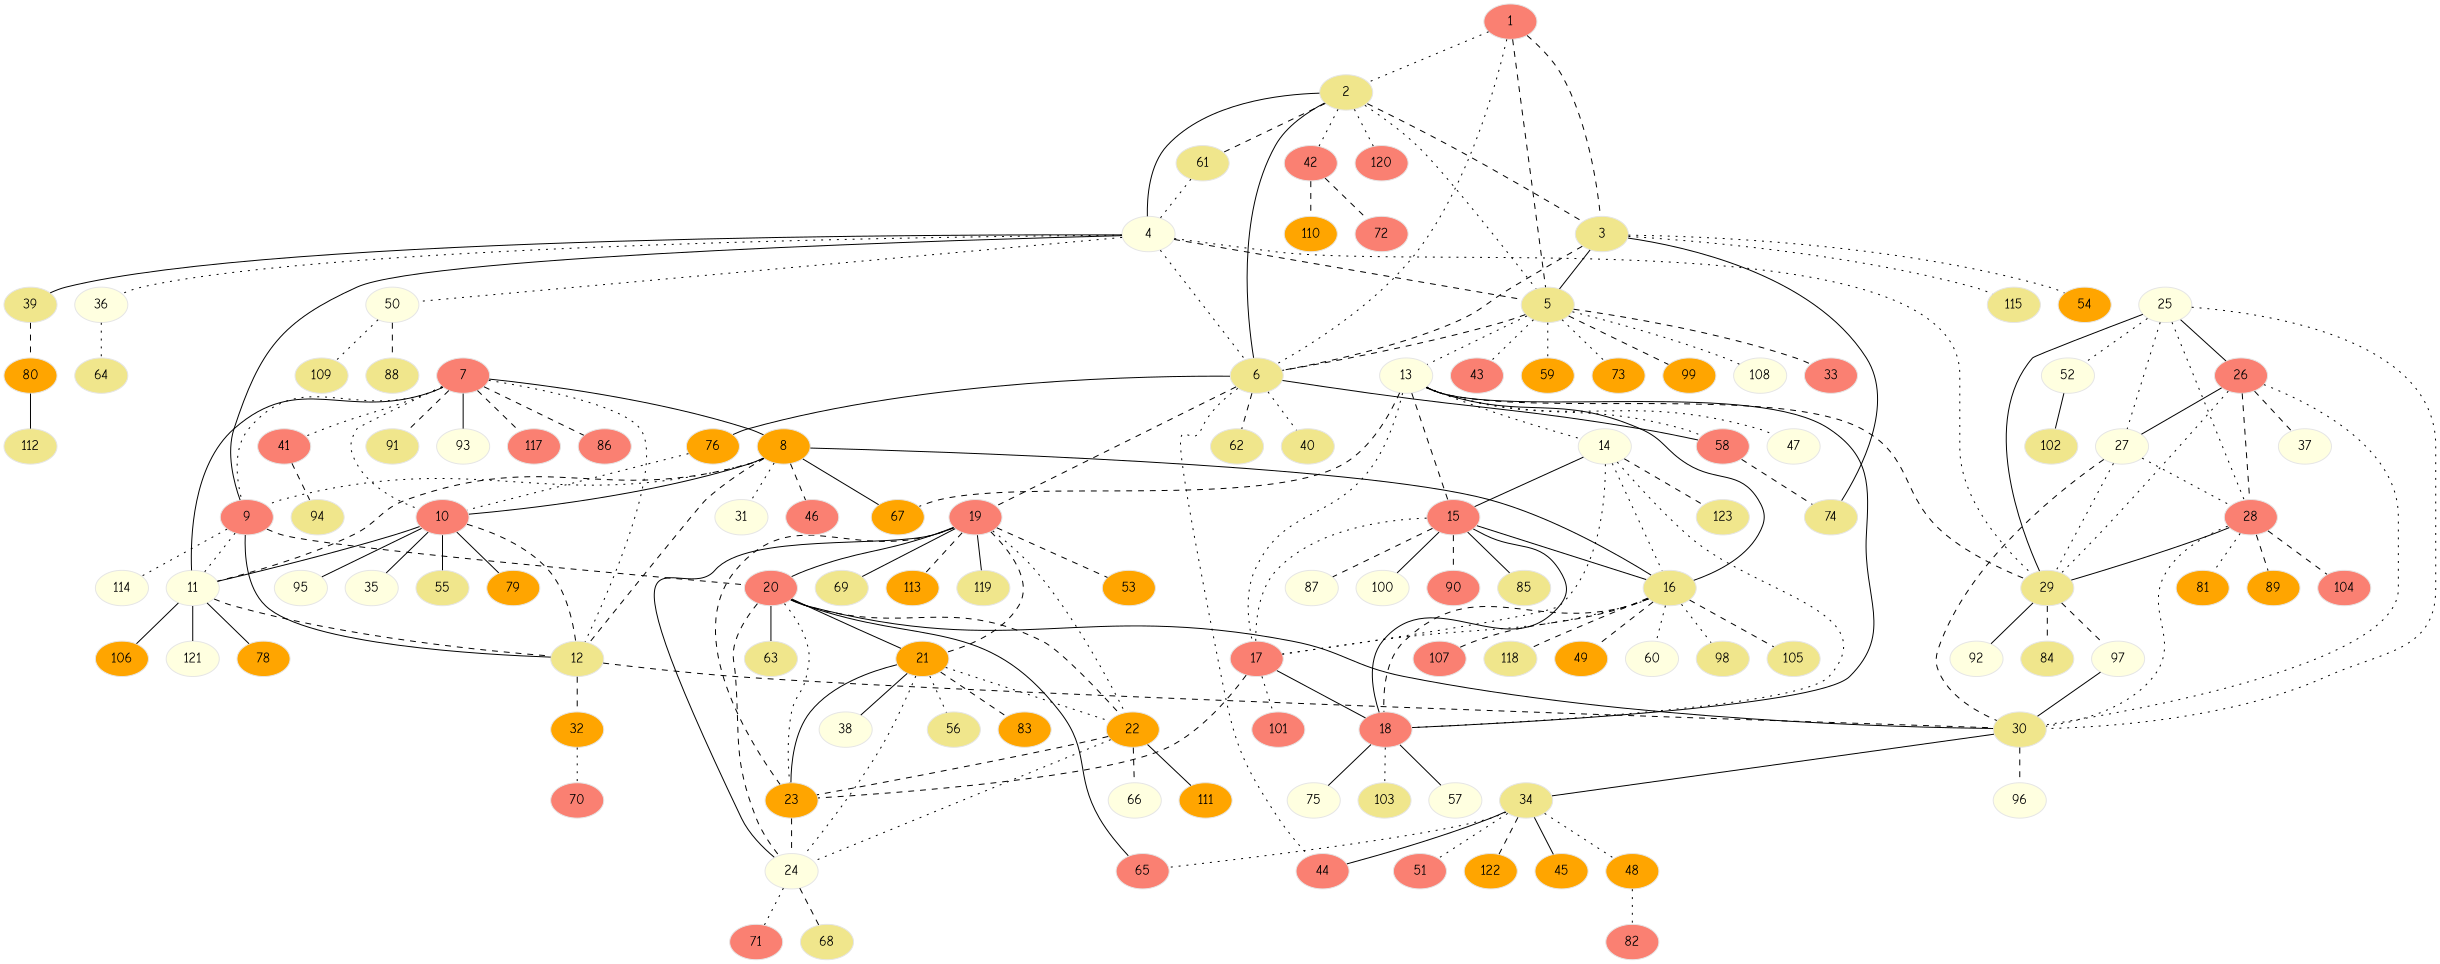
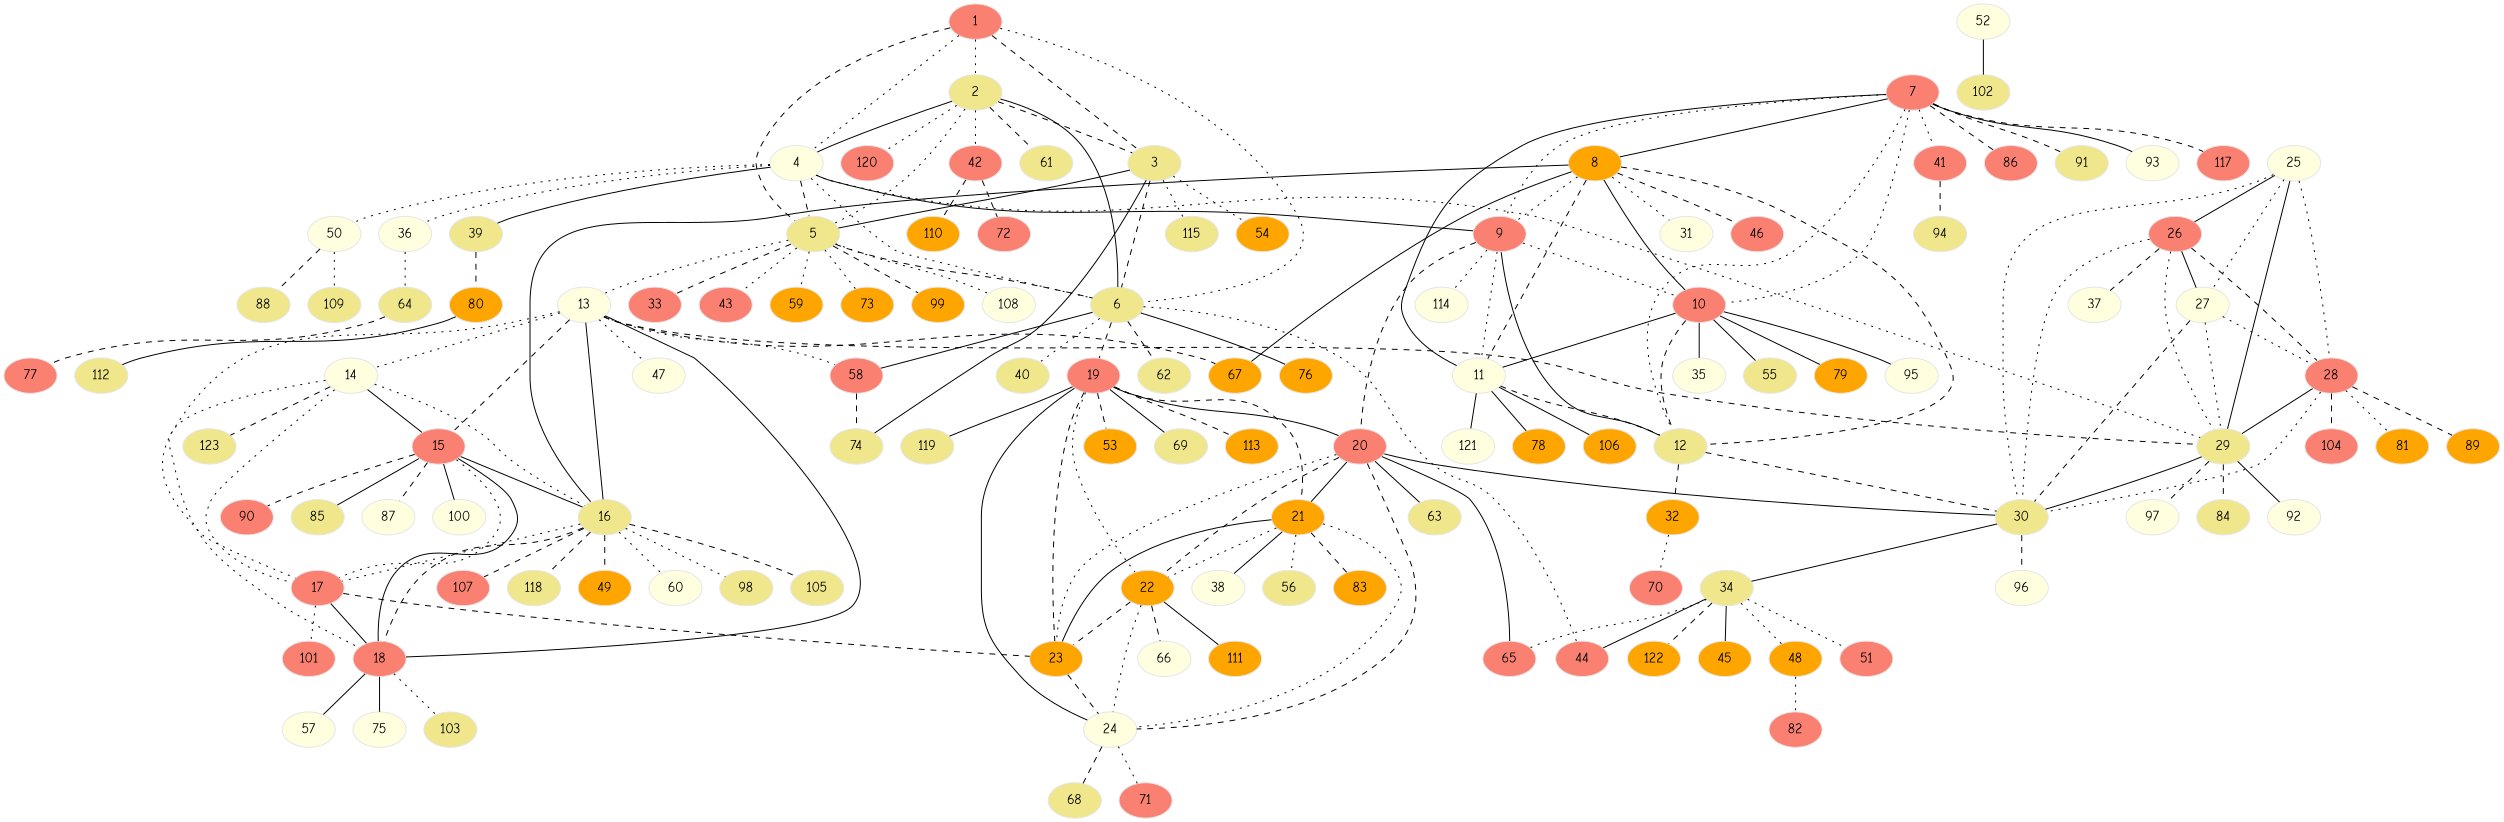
edge "61" -- "4": now "1" -- "4"
edge "25" -- "52": removed
node "77": added
edge "76" -- "10": now "9" -- "10"
edge "97" -- "30": now "29" -- "30"
